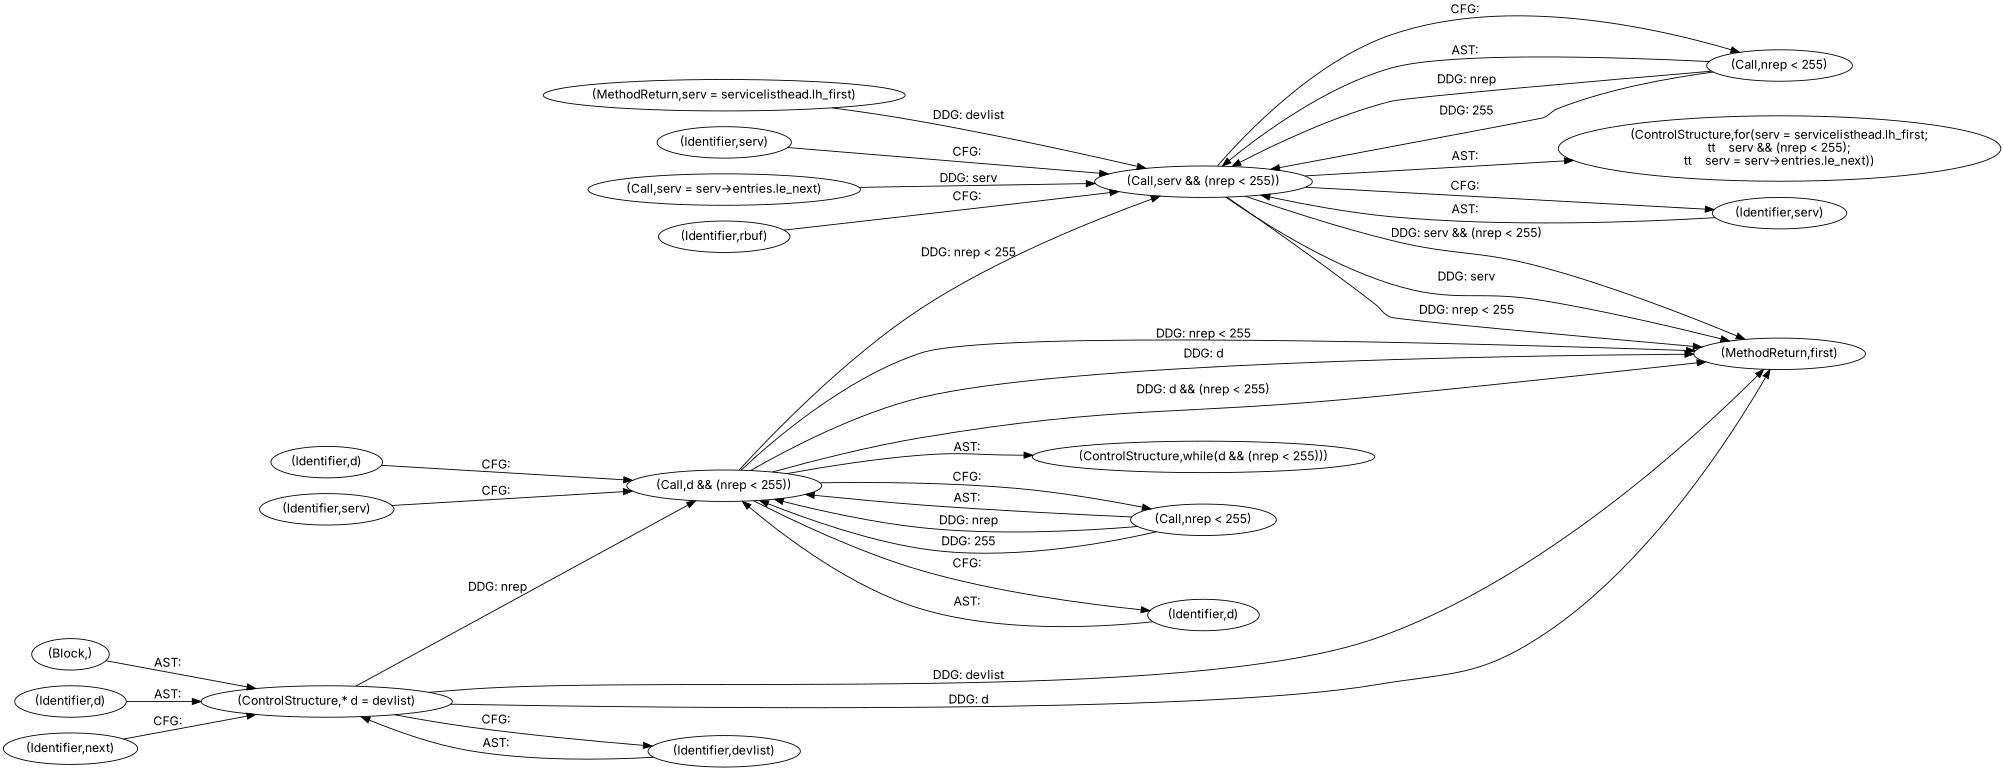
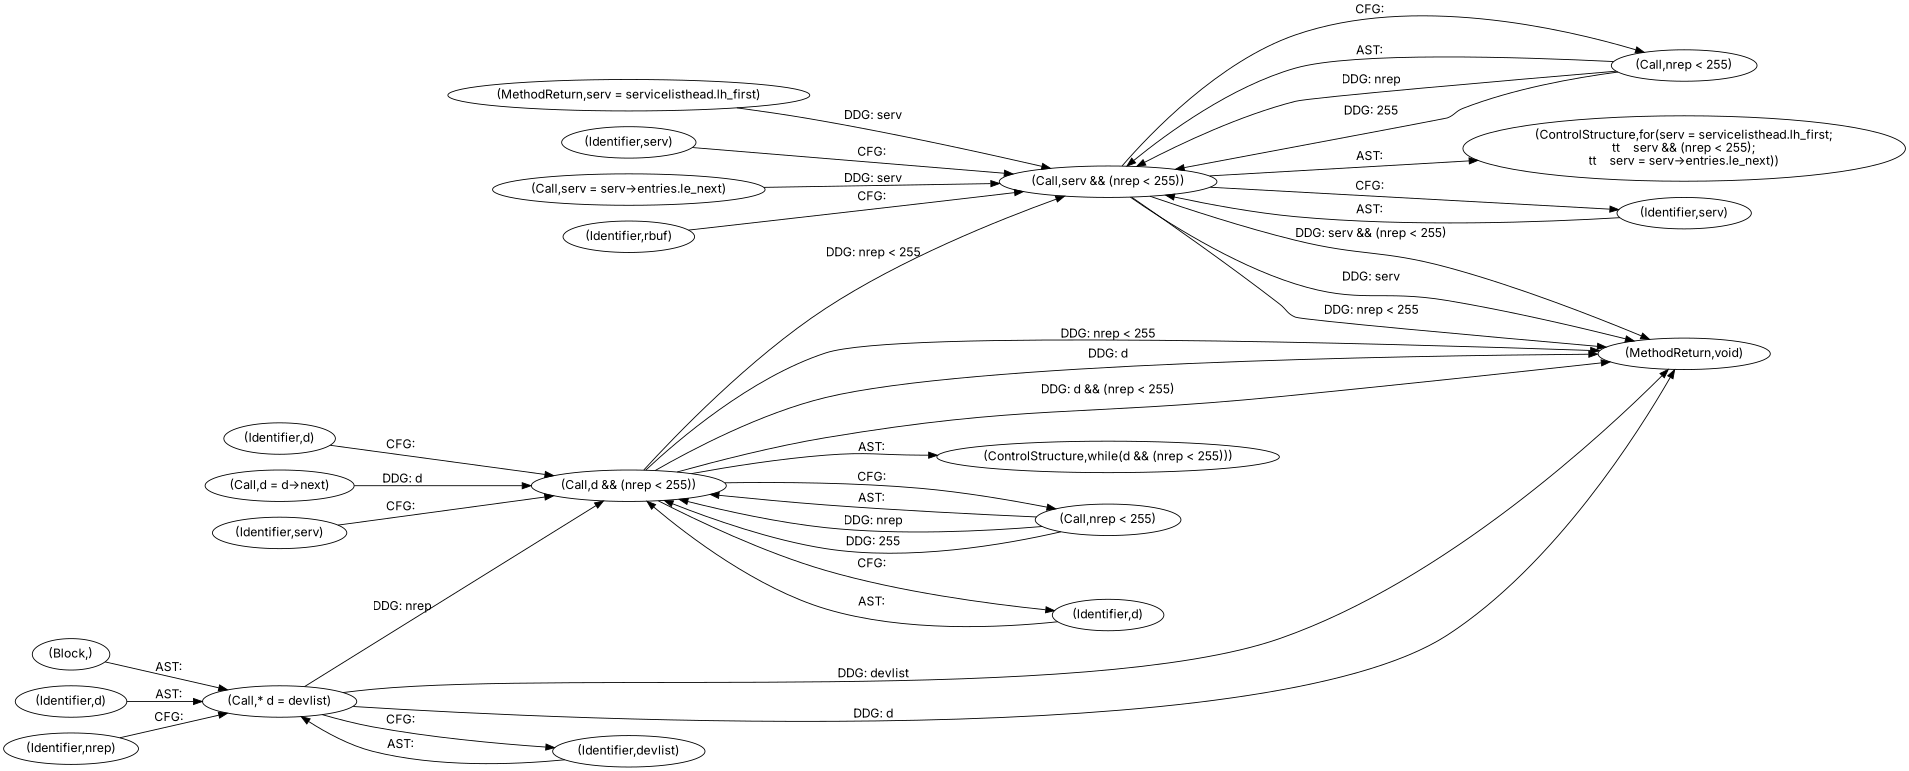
edge "(MethodReturn,serv = servicelisthead.lh_first)" -> "(Call,serv && (nrep < 255))": label "DDG: devlist" -> "DDG: serv"
node "(MethodReturn,first)": label "(MethodReturn,first)" -> "(MethodReturn,void)"
node "(Call,d = d->next)": added
node "(ControlStructure,* d = devlist)": label "(ControlStructure,* d = devlist)" -> "(Call,* d = devlist)"
node "(Identifier,next)": label "(Identifier,next)" -> "(Identifier,nrep)"
